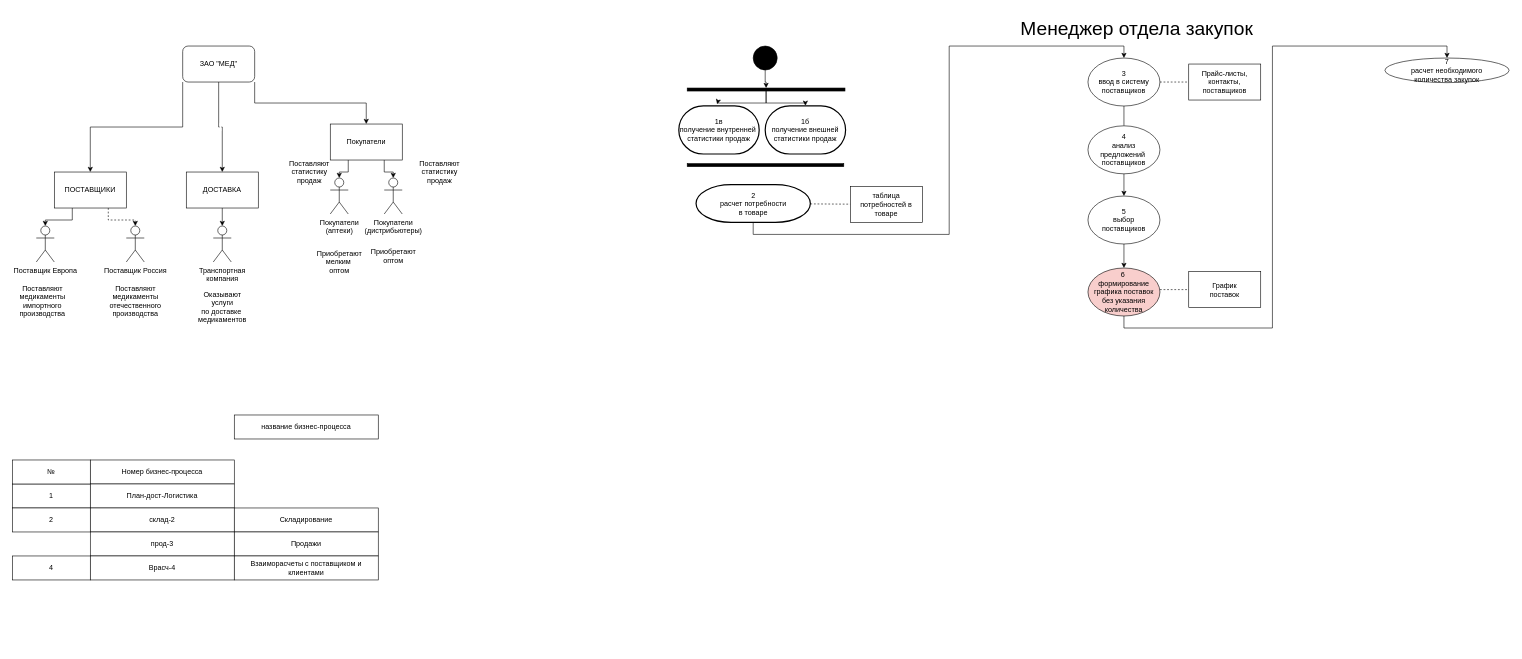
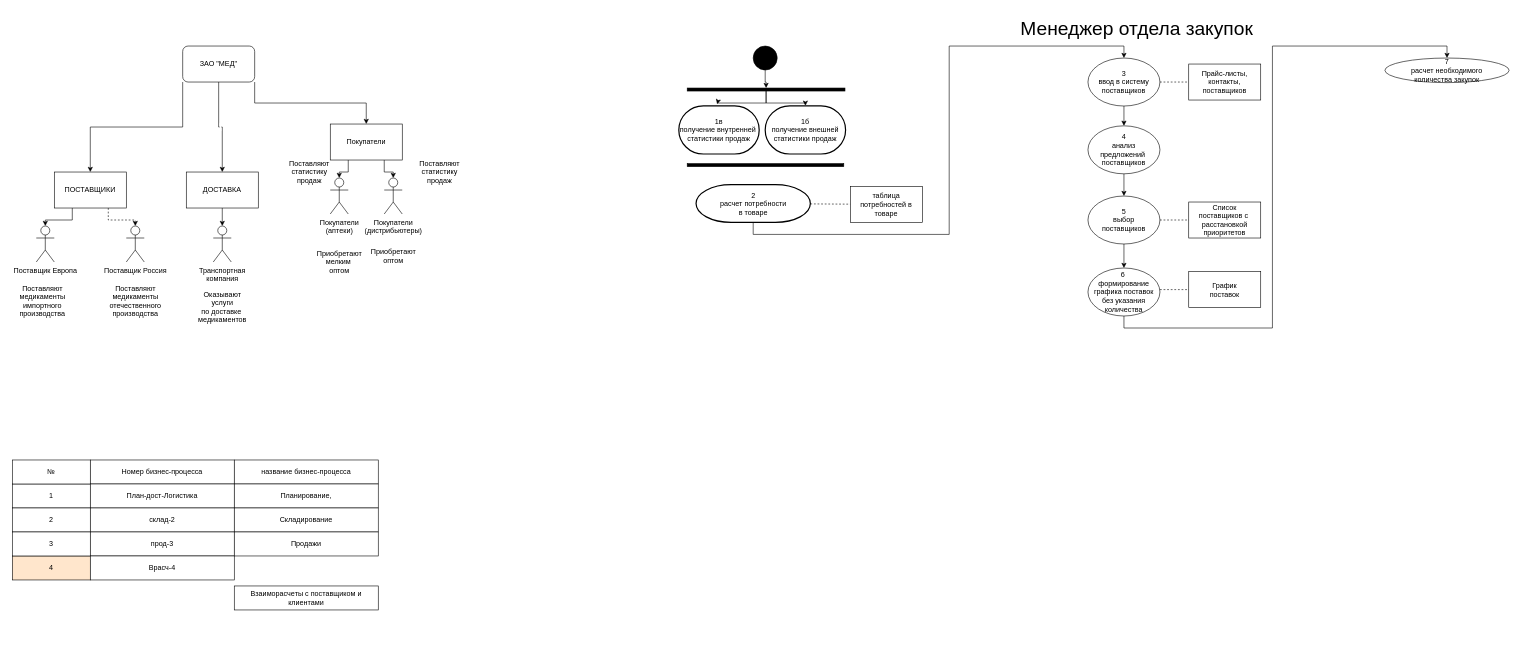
edge "3 ввод в систему поставщиков" -- "4 анализ предложений поставщиков": arrowhead none -> classic
edge "5 выбор поставщиков" -- "Список поставщиков с расстановкой приоритетов": added
node "Список поставщиков с расстановкой приоритетов": added
node "6 формирование графика поставок без указания количества": fillcolor #f8cecc -> #ffffff
node "название бизнес-процесса": moved (306, 427) -> (306, 472)
node "Планирование,": added
node "3": added
node "4": fillcolor #ffffff -> #ffe6cc
node "Взаиморасчеты с поставщиком и клиентами": moved (306, 568) -> (306, 598)
